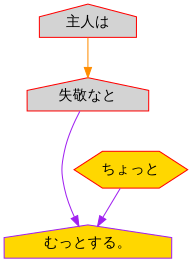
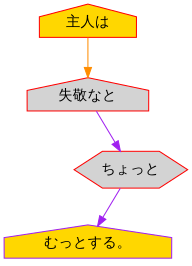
node "主人は": fillcolor lightgrey -> gold
edge "失敬なと" -> "むっとする。": now "失敬なと" -> "ちょっと"
node "ちょっと": fillcolor gold -> lightgrey
